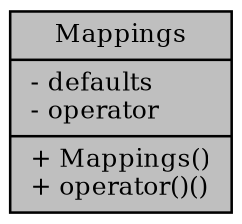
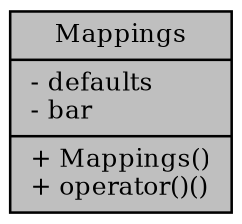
node "Mappings": text "- operator" -> "- bar"
